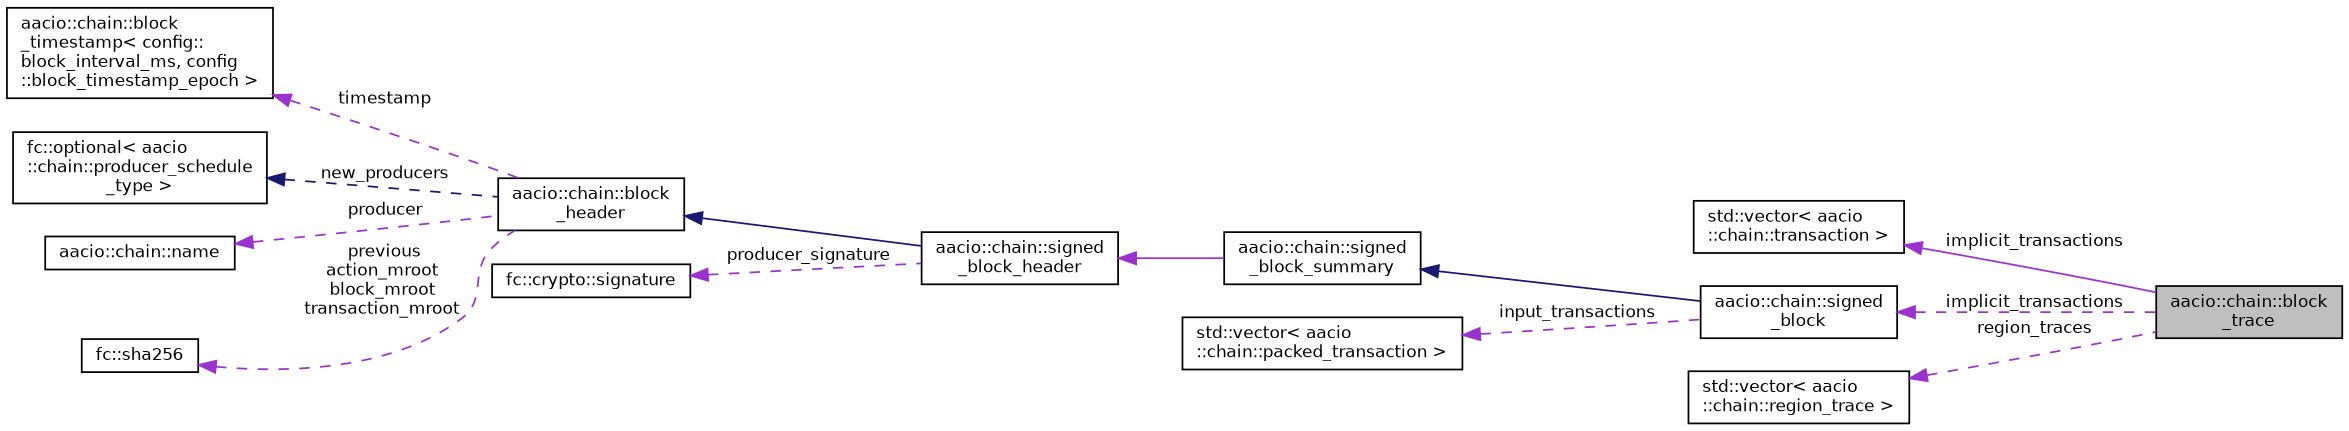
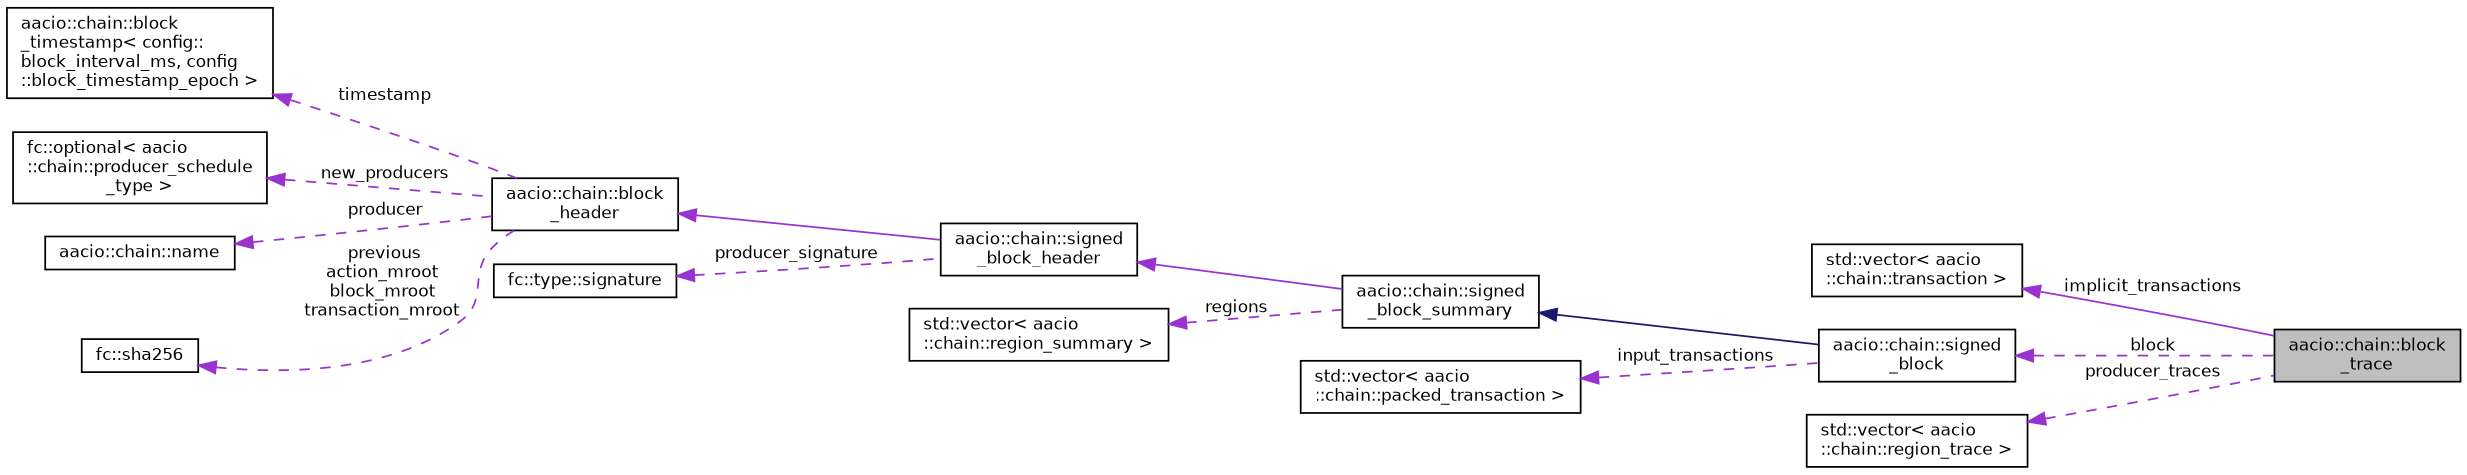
edge "aacio::chain::block _header" -> "fc::optional< aacio ::chain::producer_schedule _type >": color midnightblue -> darkorchid3
edge "aacio::chain::signed _block_header" -> "aacio::chain::block _header": color midnightblue -> darkorchid3
node "fc::crypto::signature": label "fc::crypto::signature" -> "fc::type::signature"
edge "aacio::chain::block _trace" -> "aacio::chain::signed _block": label " implicit_transactions" -> " block"
edge "aacio::chain::block _trace" -> "std::vector< aacio ::chain::region_trace >": label " region_traces" -> " producer_traces"
node "std::vector< aacio ::chain::region_summary >": added
